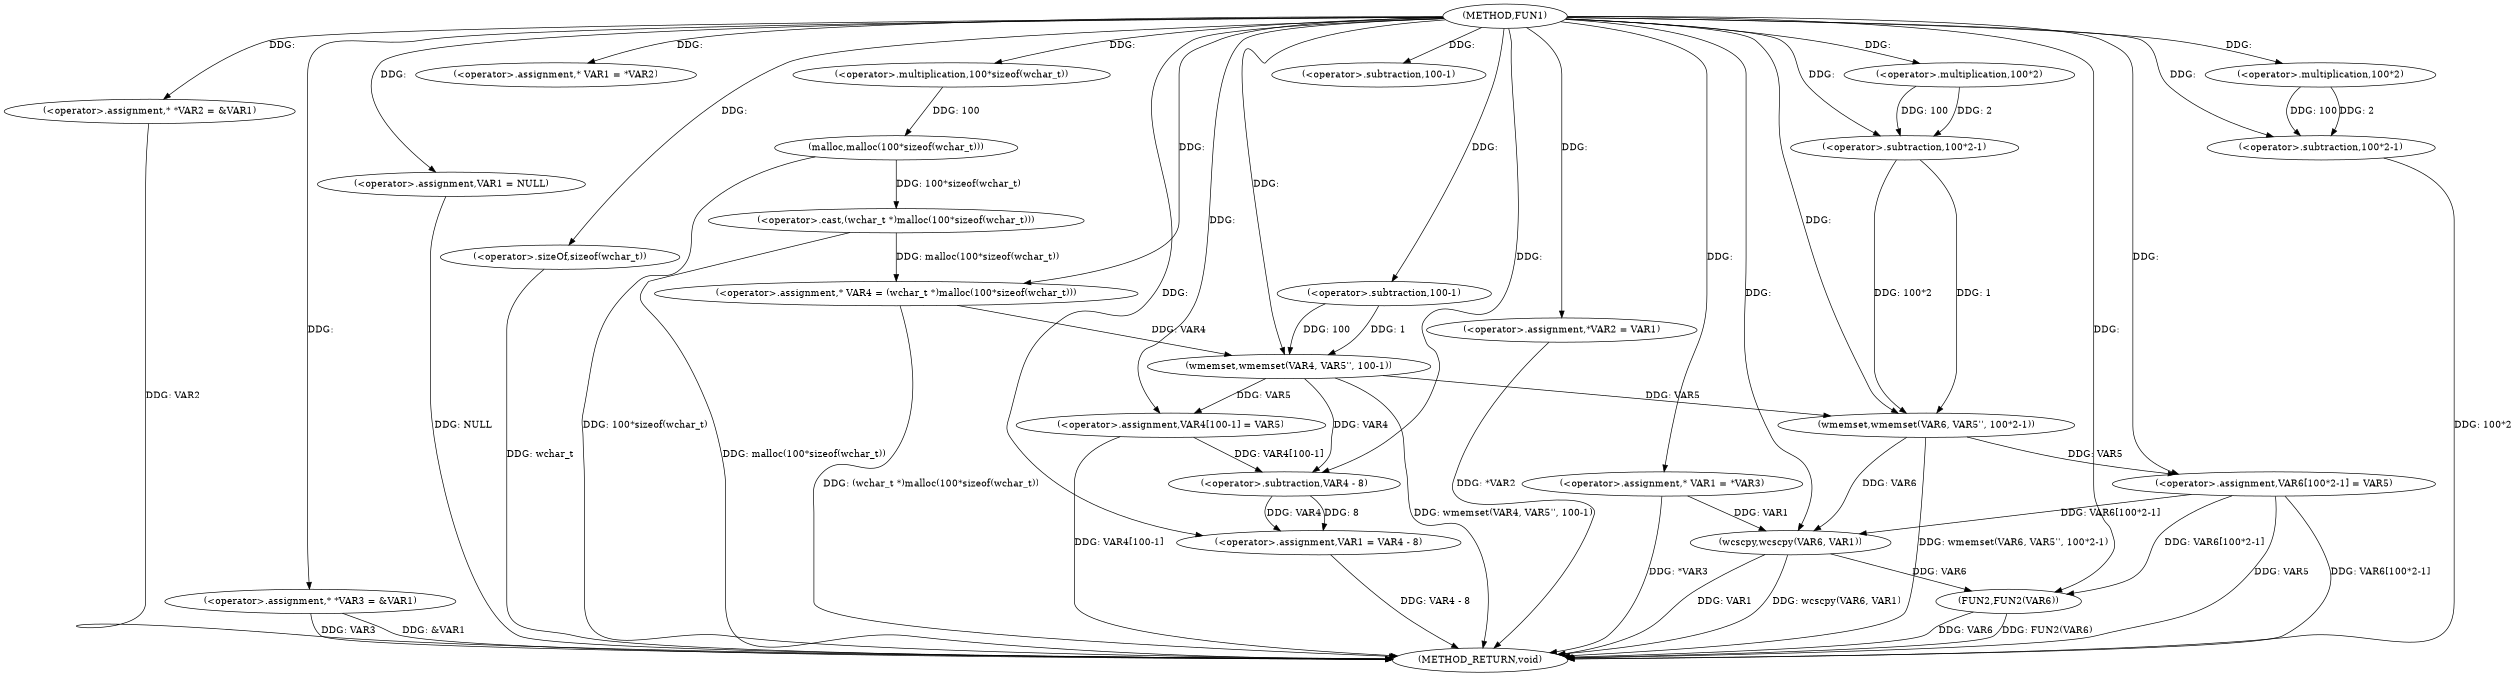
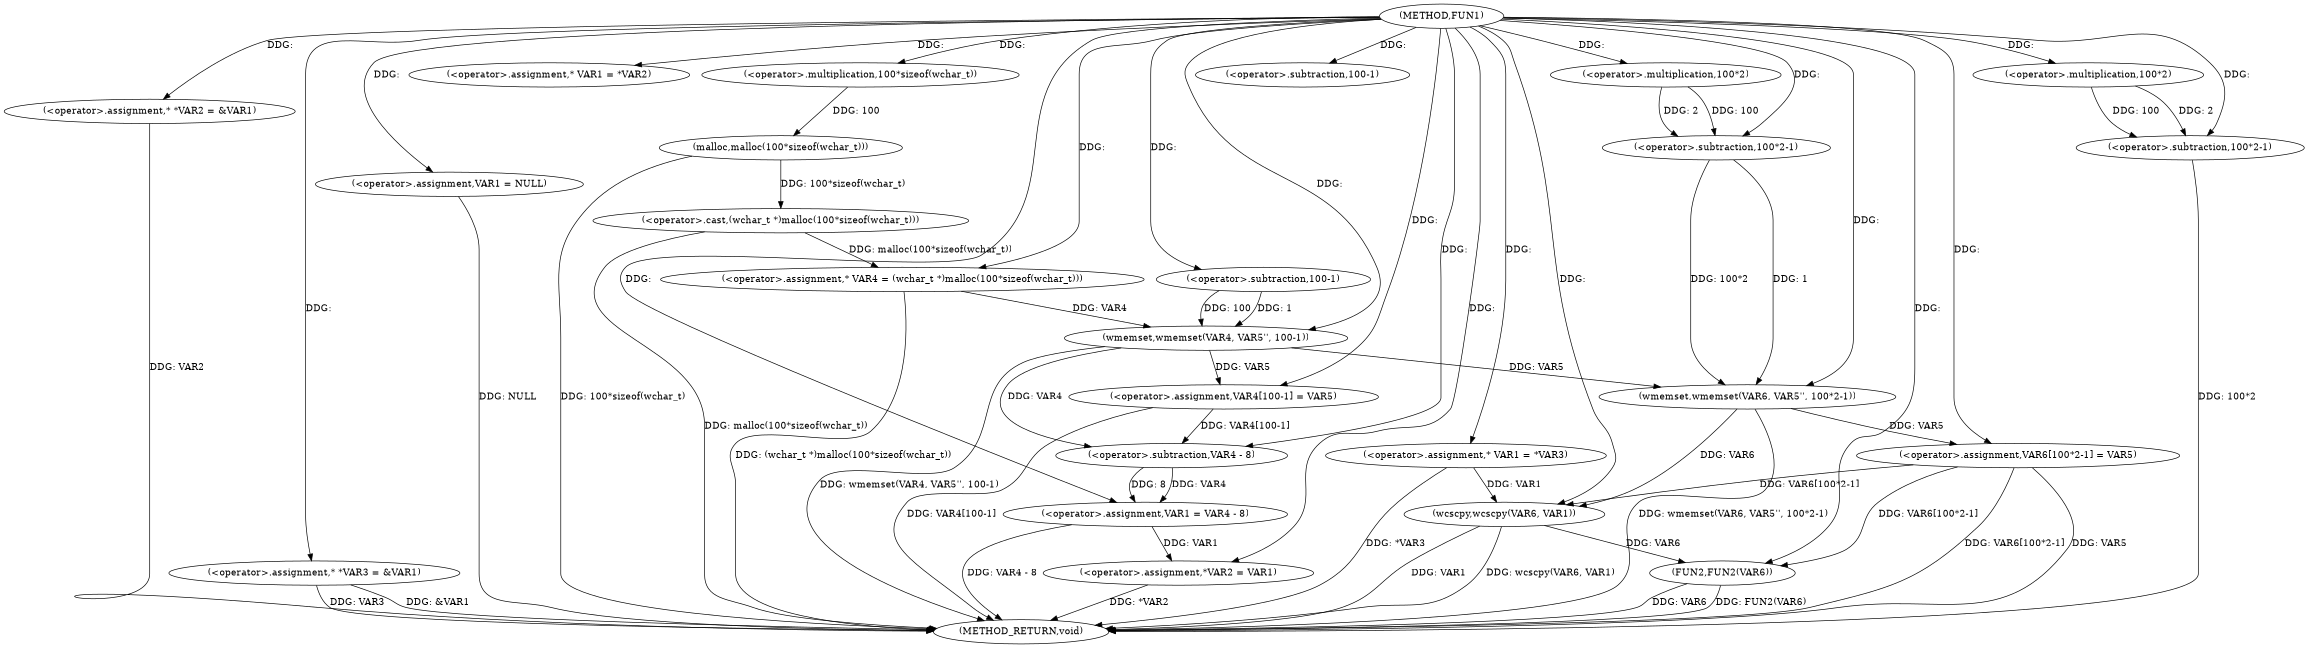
node "(<operator>.sizeOf,sizeof(wchar_t))": removed
edge "(<operator>.assignment,VAR1 = VAR4 - 8)" -> "(<operator>.assignment,*VAR2 = VAR1)": added, label "DDG: VAR1"
